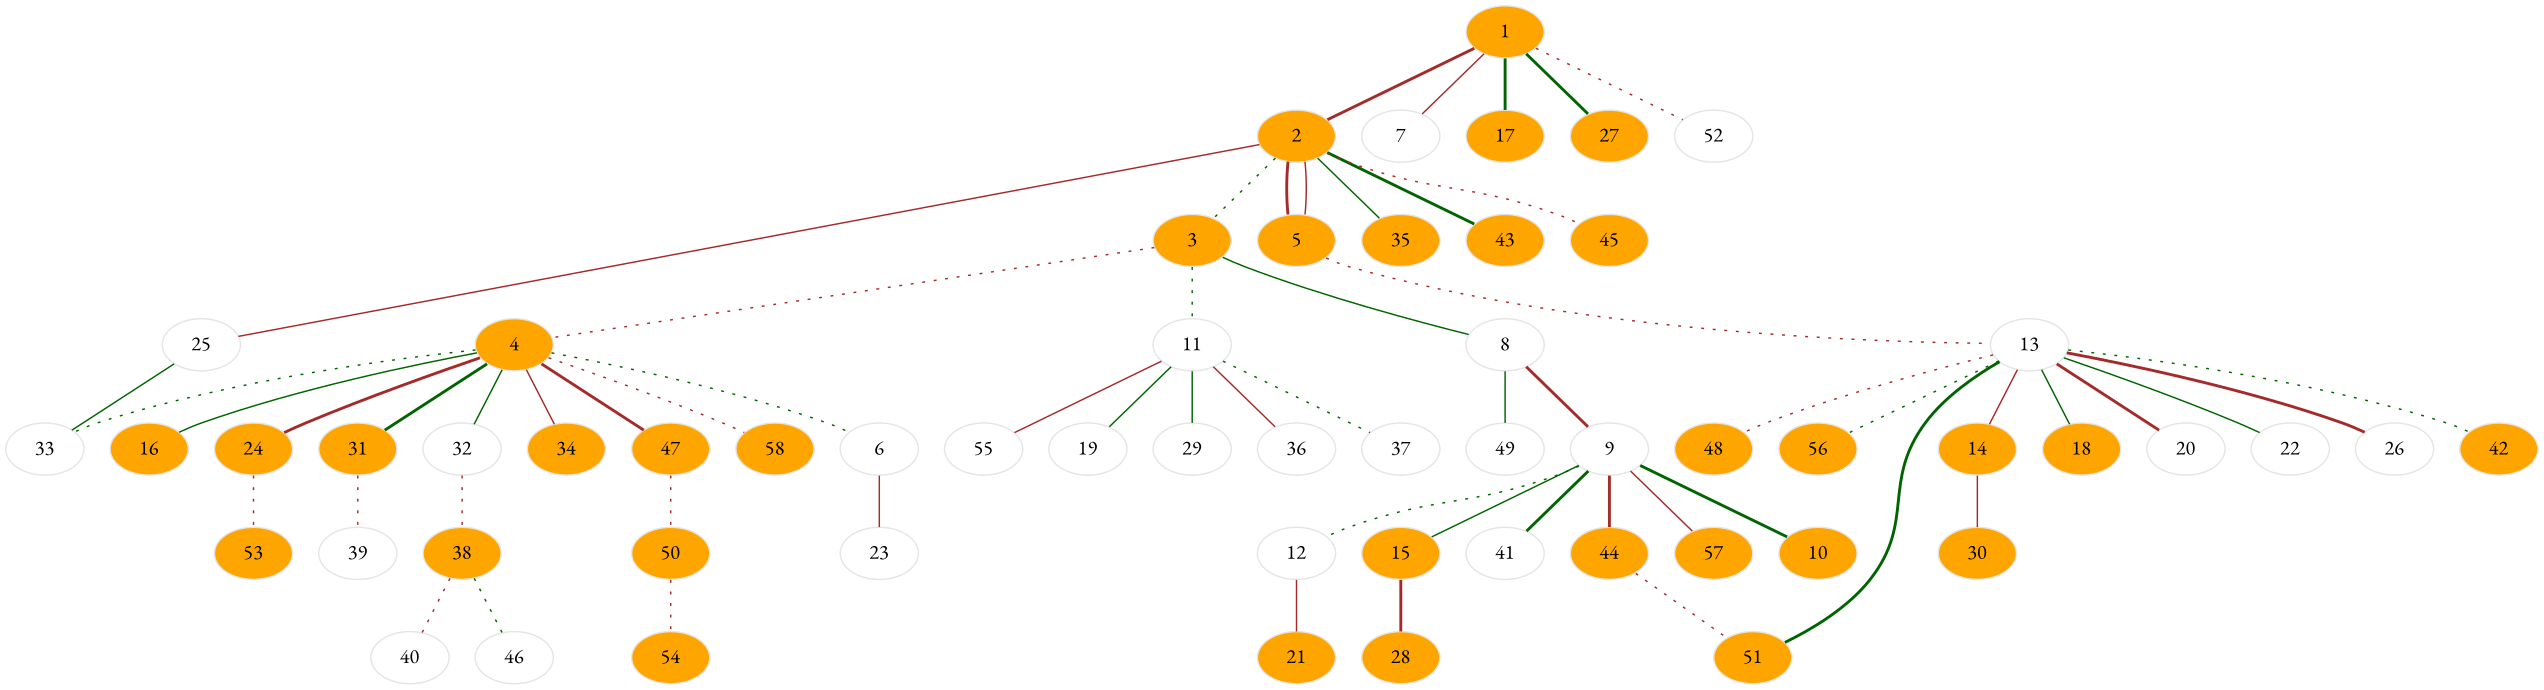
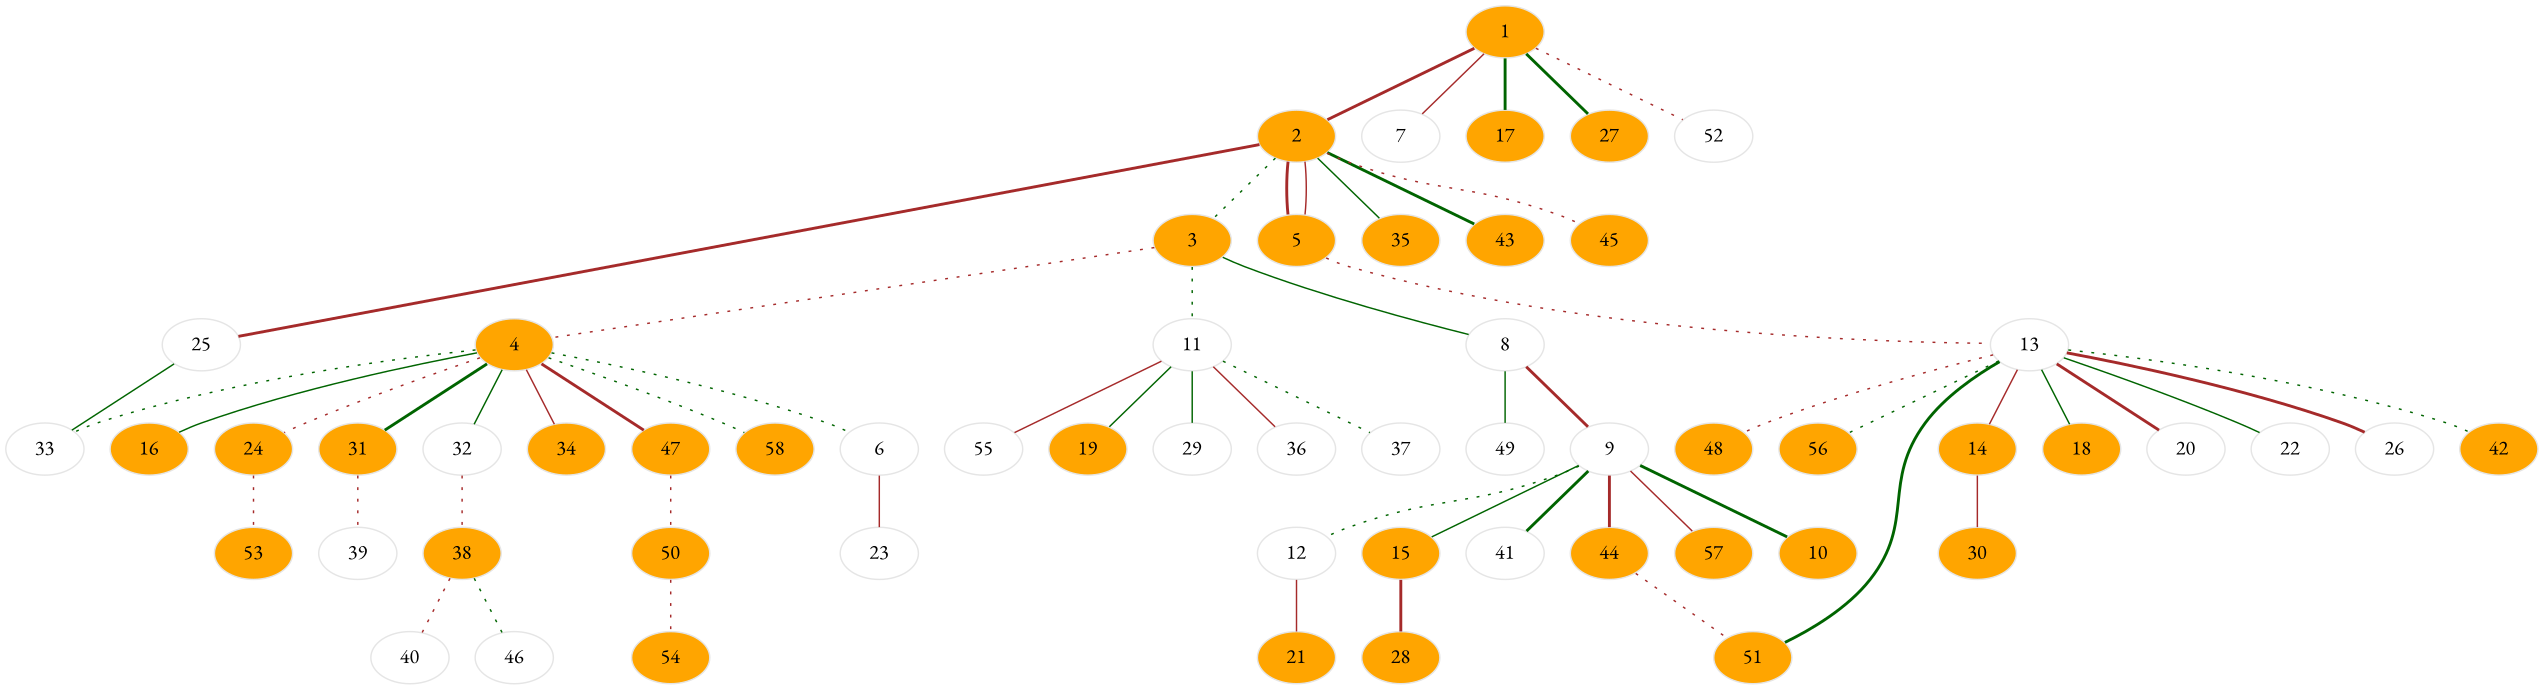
edge "2" -- "25": style solid -> bold
edge "4" -- "24": style bold -> dotted
edge "4" -- "58": color brown -> darkgreen
node "19": fillcolor white -> orange
